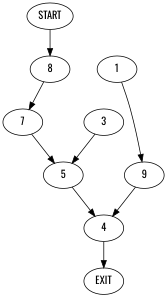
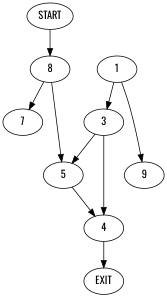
edge "1" -> "3": added
edge "7" -> "5": now "8" -> "5"
edge "9" -> "4": now "3" -> "4"
